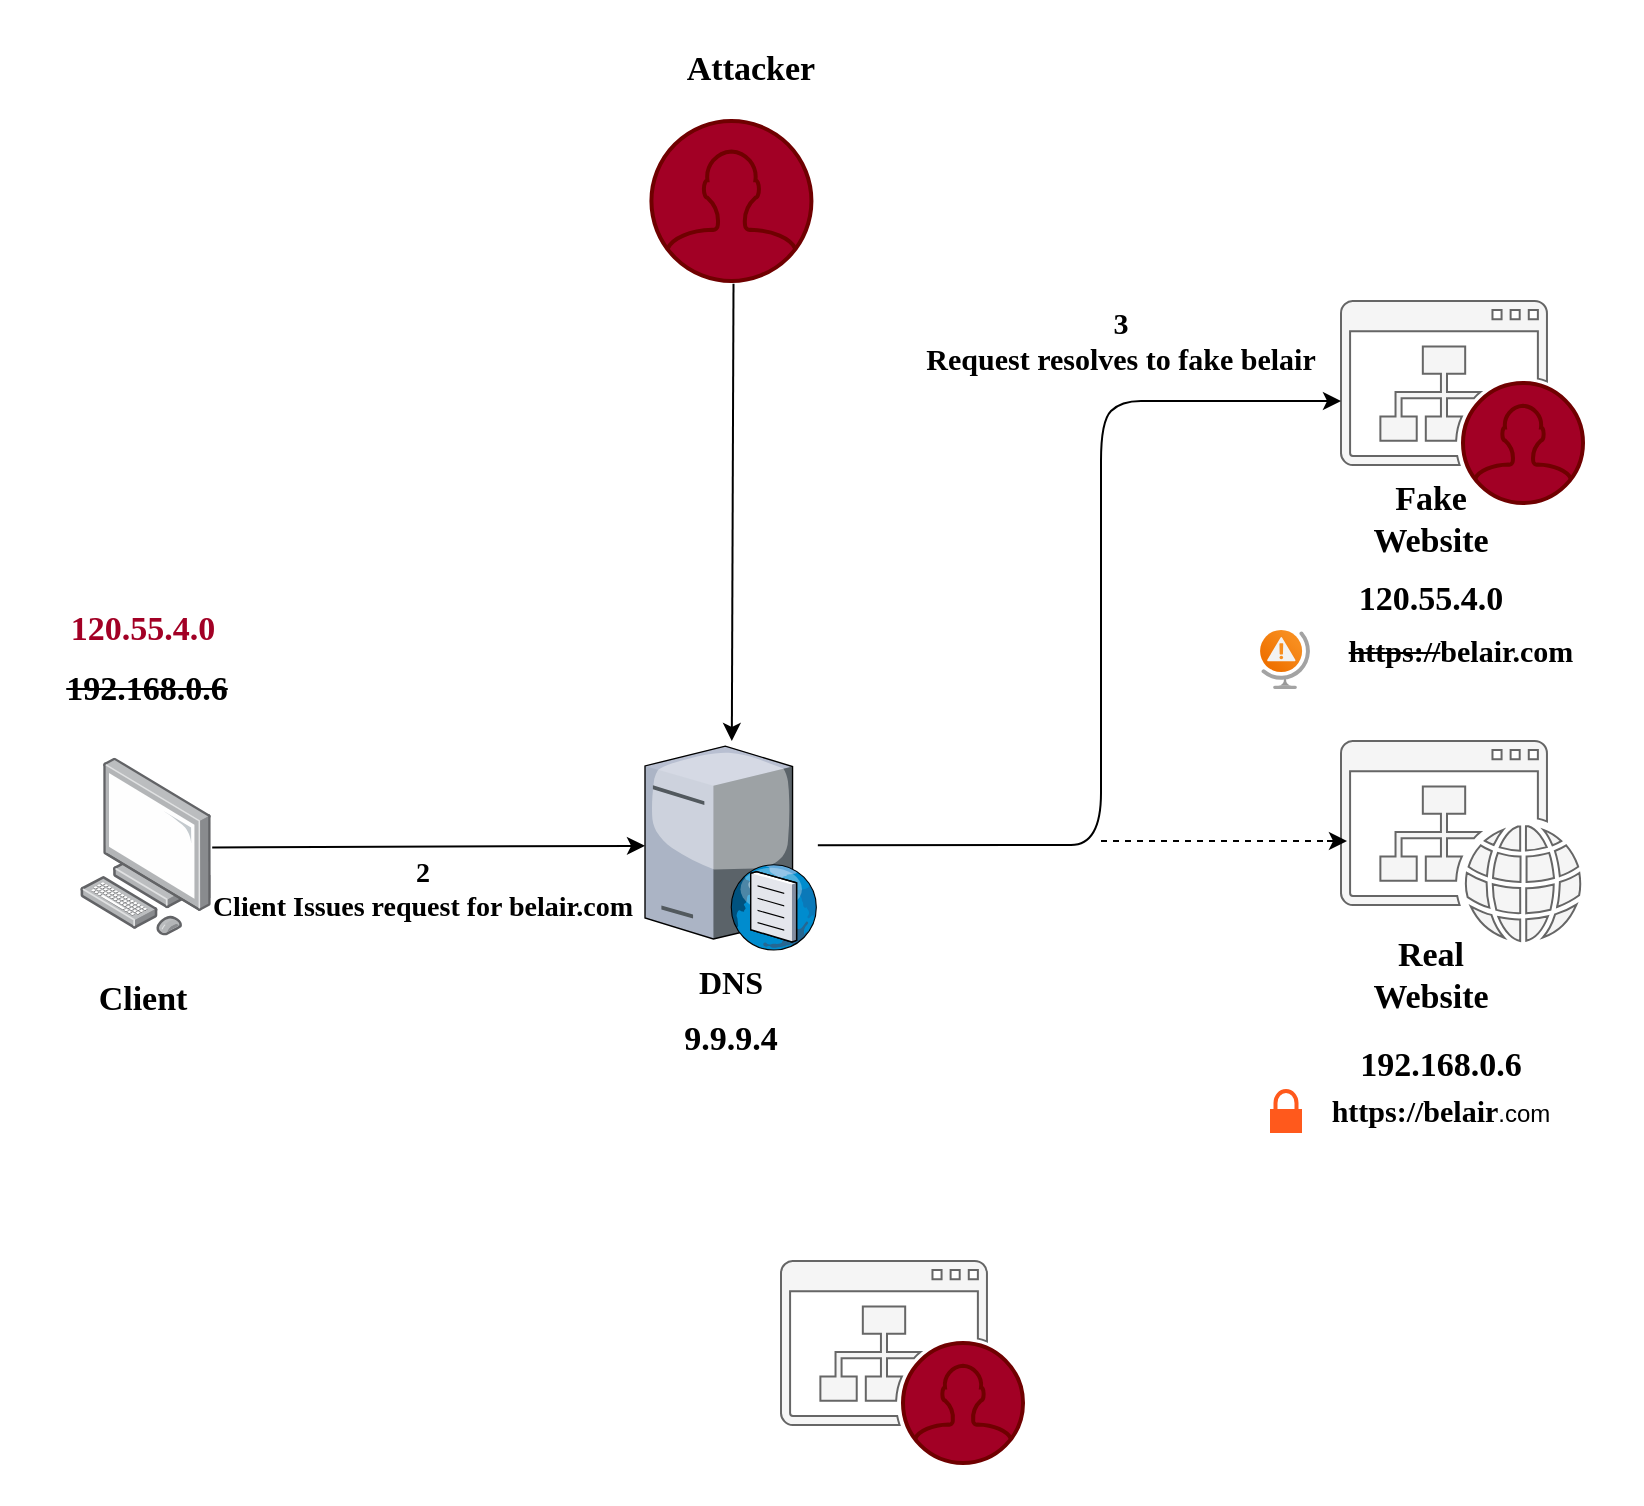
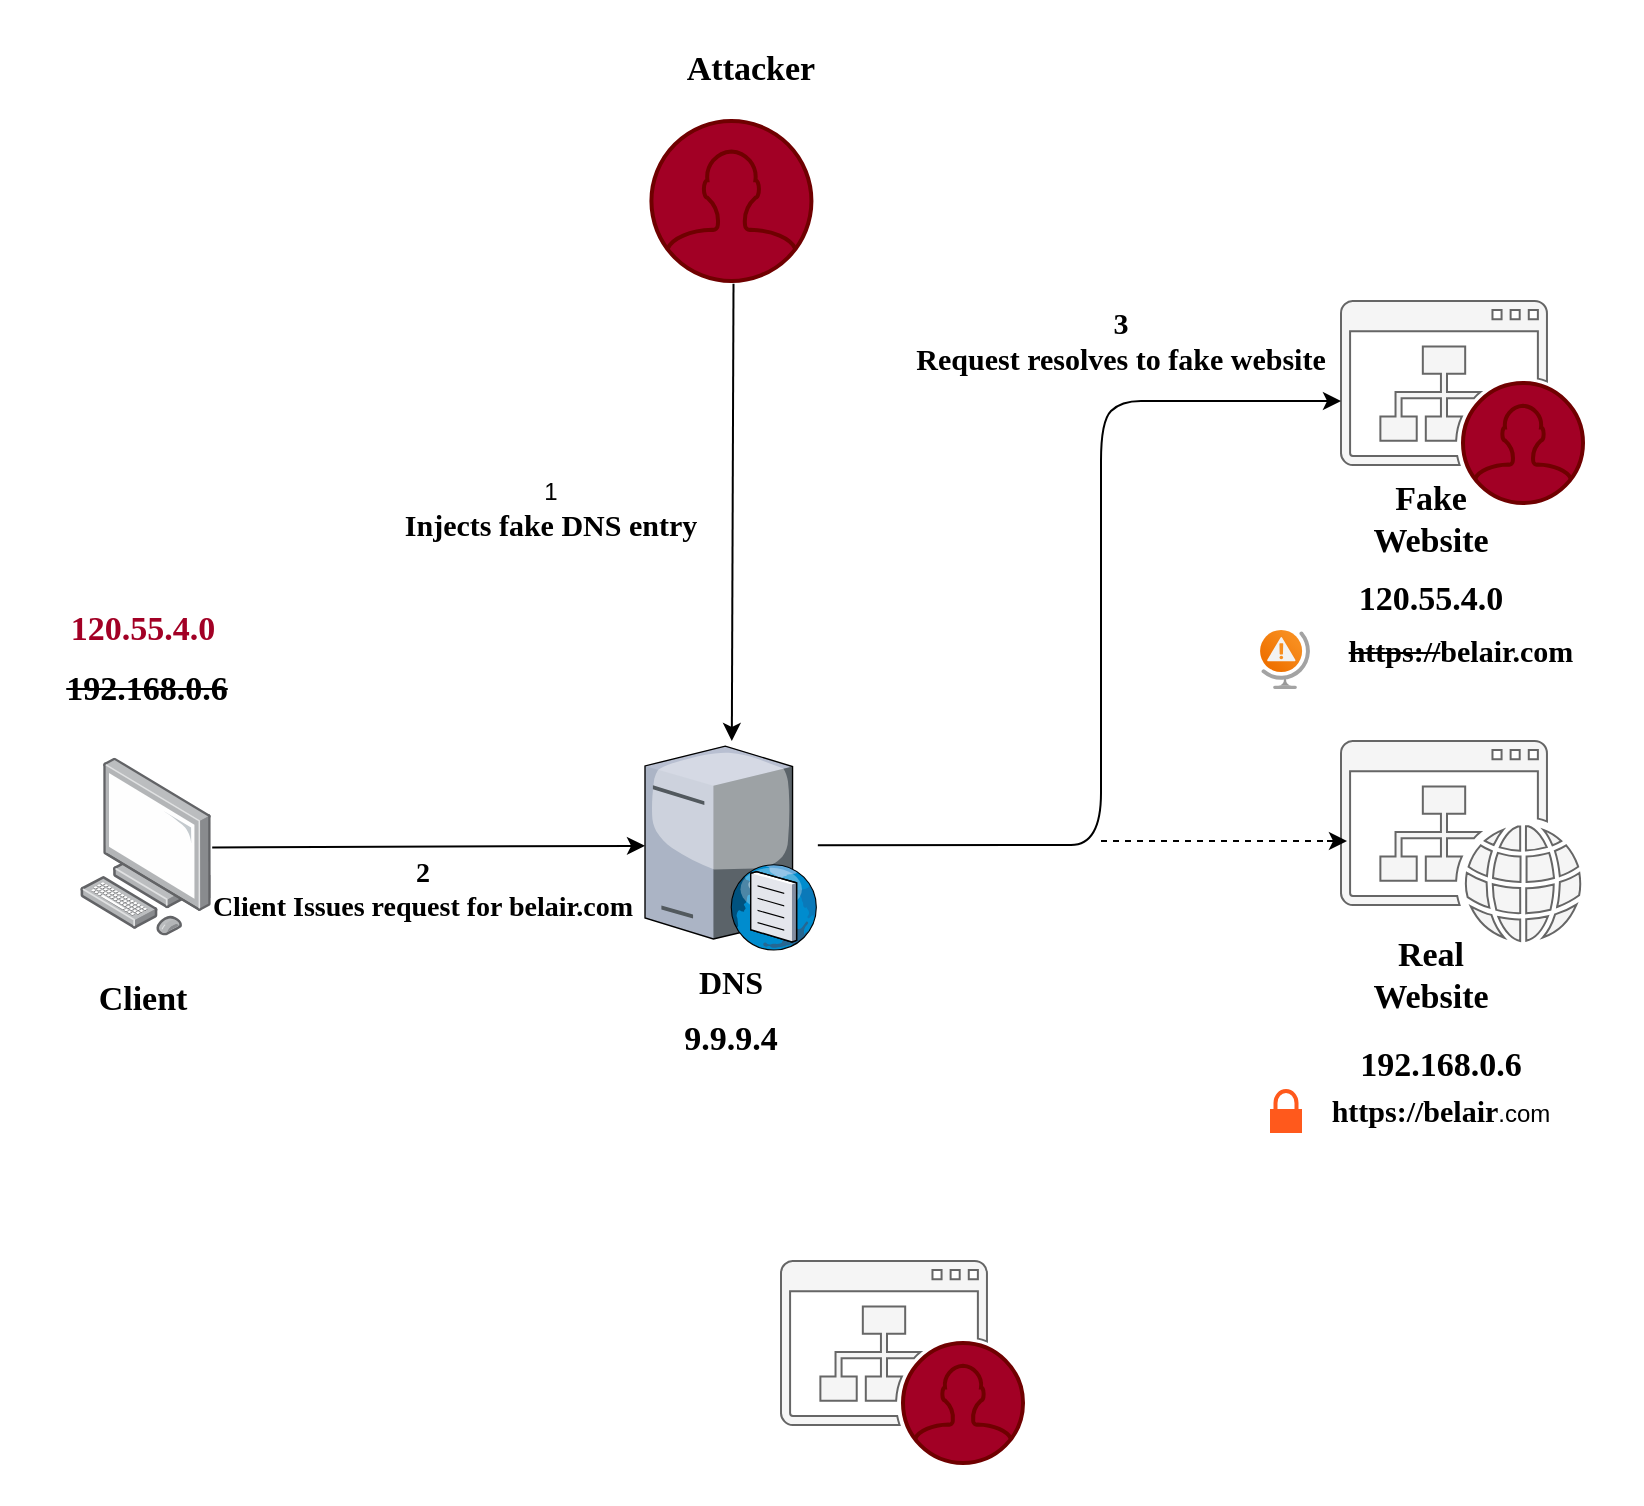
node "3Request resolves to fake belair": label "3Request resolves to fake belair" -> "3Request resolves to fake website"
node "1Injects fake DNS entry": added
